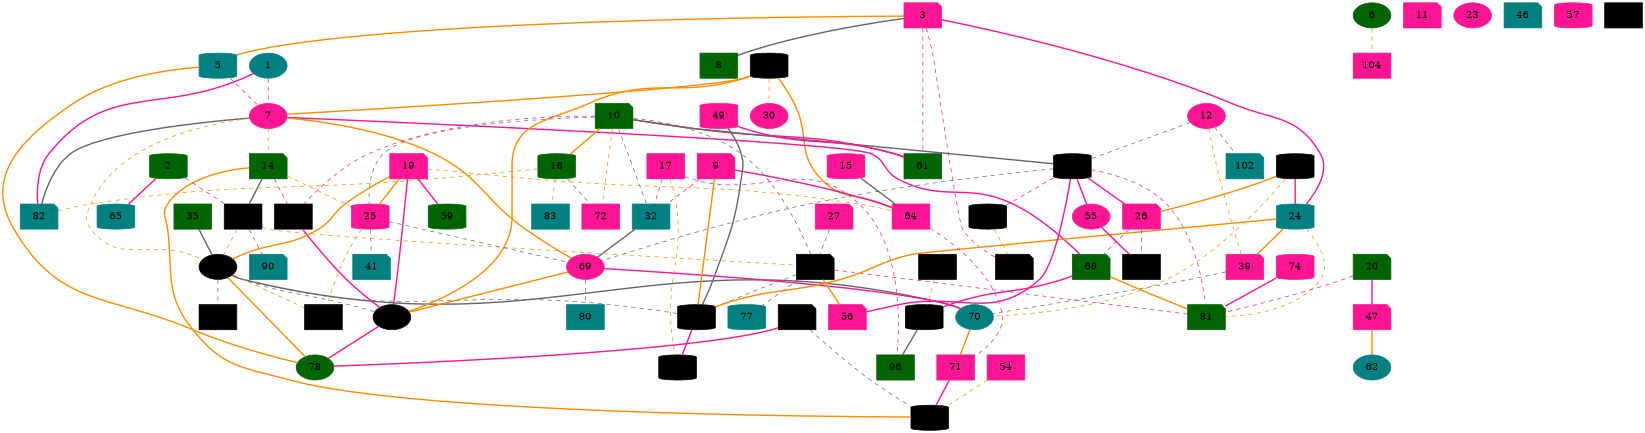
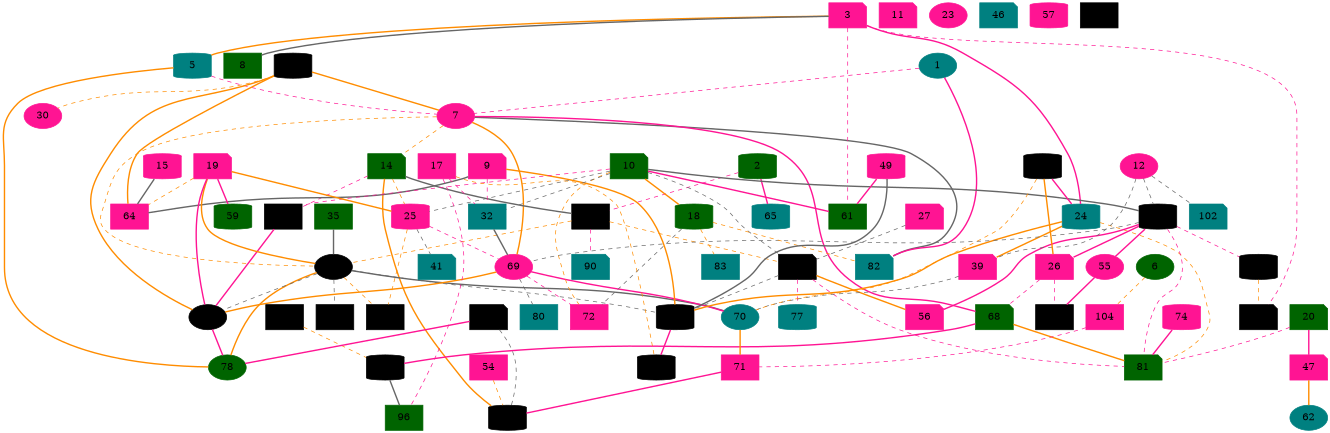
edge "9" -- "64": color deeppink -> gray40
edge "12" -- "39": color darkorange -> gray40
edge "25" -- "69": color gray40 -> deeppink
edge "64" -- "71": now "104" -- "71"
edge "69" -- "72": added
